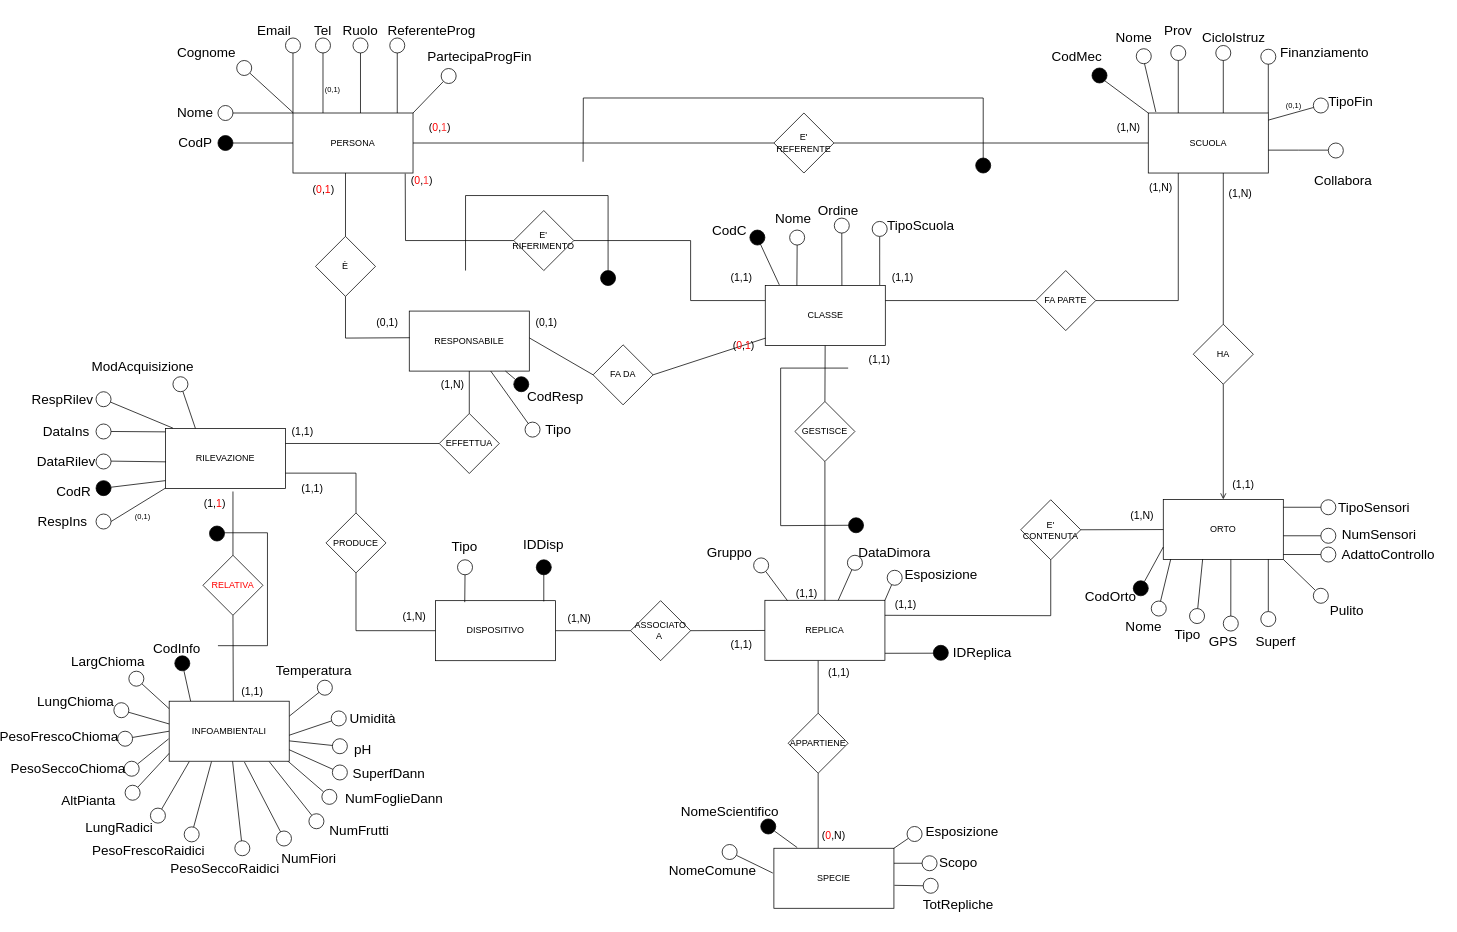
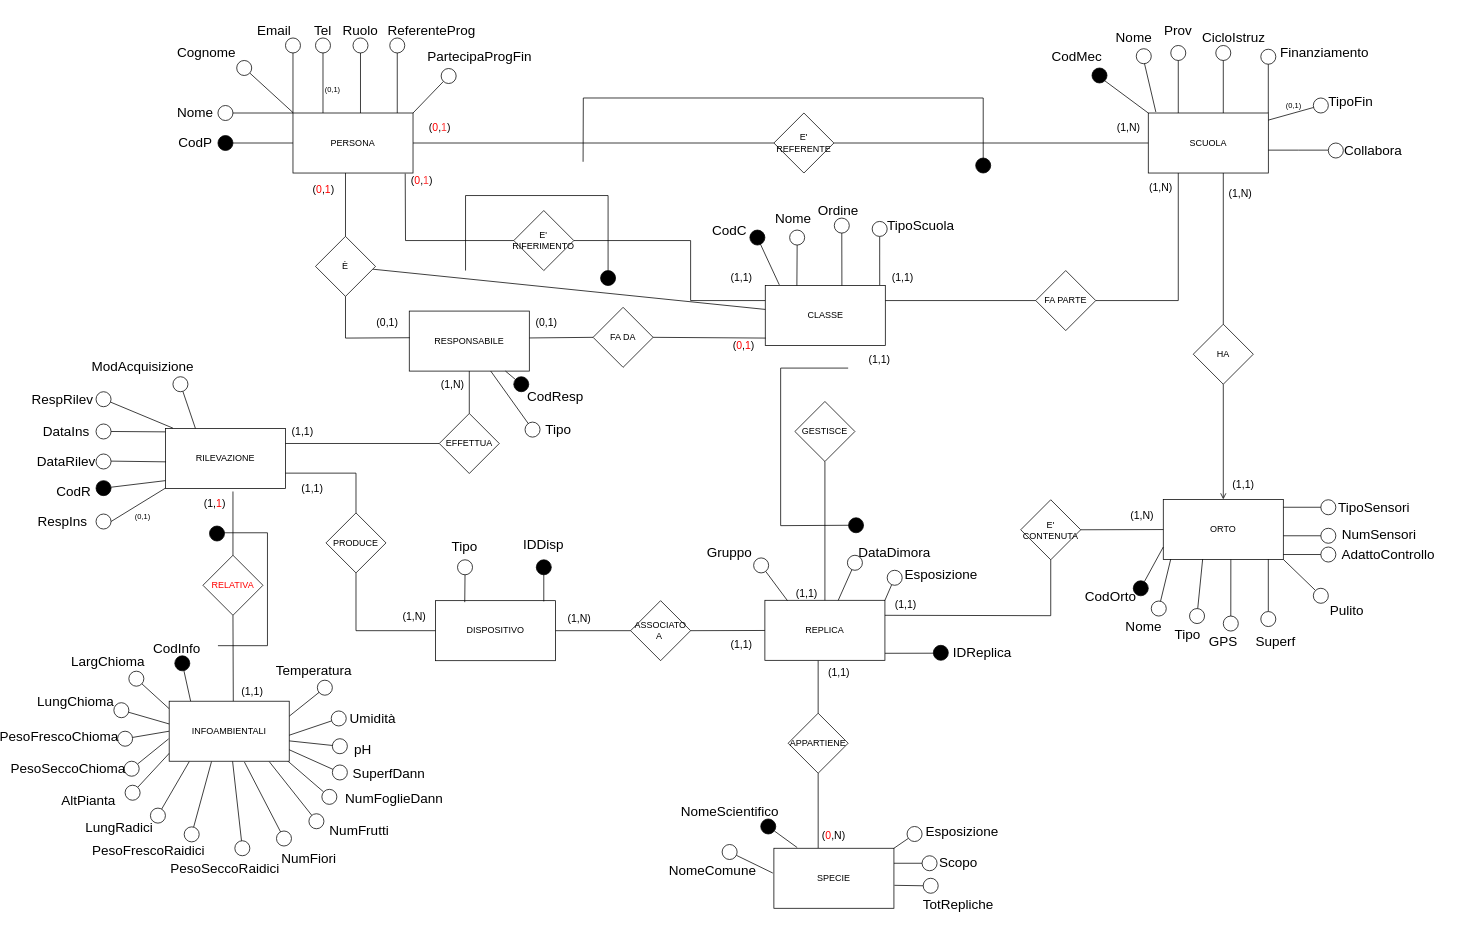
node "Collabora": moved (1343, 180) -> (1373, 150)
edge "CLASSE" -- "GESTISCE": now "CLASSE" -- "È"
node "FA DA": moved (623, 375) -> (623, 337)
